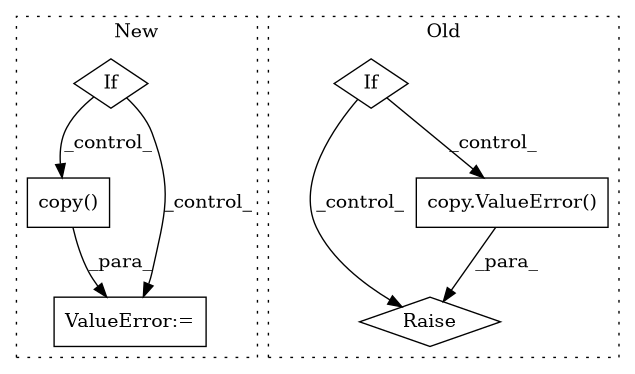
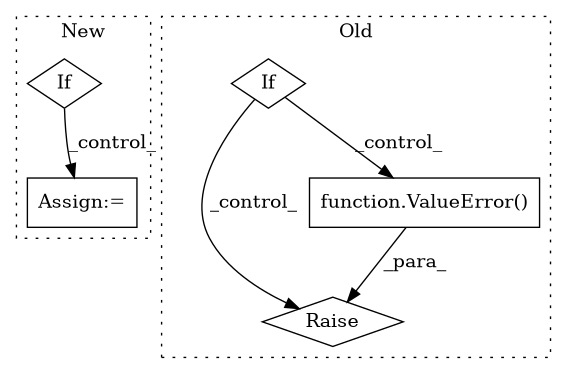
node "copy()": removed
node "copy.ValueError()": label "copy.ValueError()" -> "function.ValueError()"
node "ValueError:=": label "ValueError:=" -> "Assign:="
